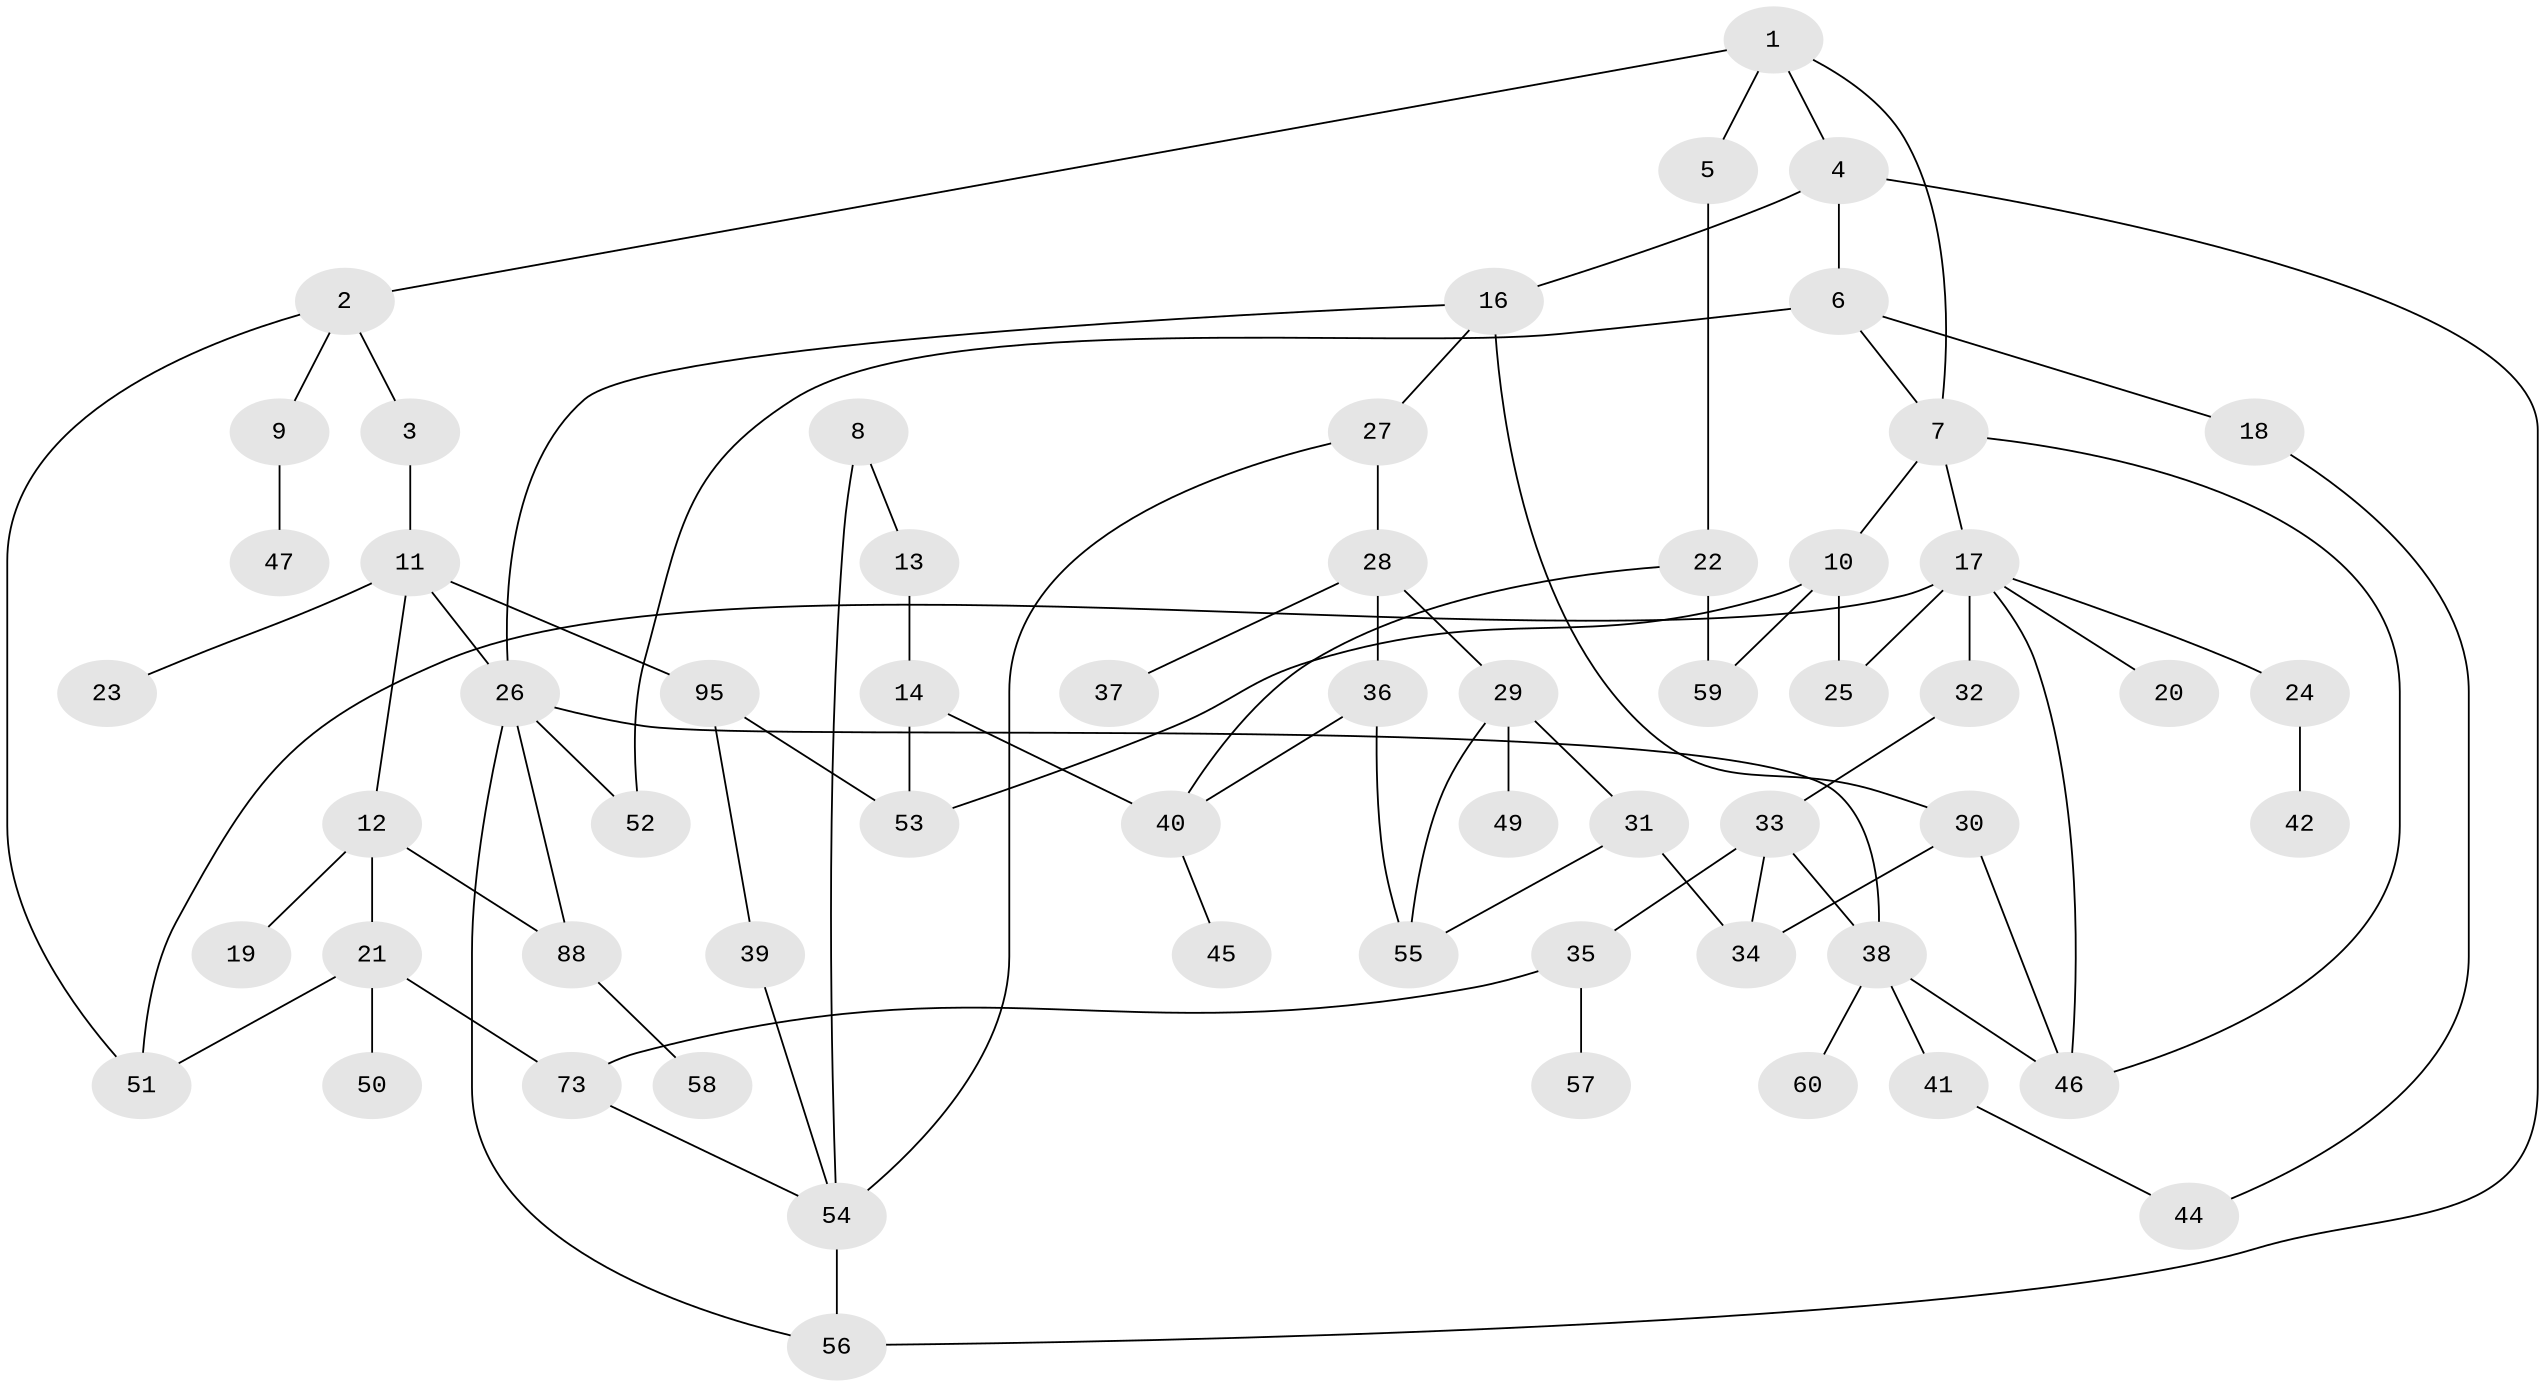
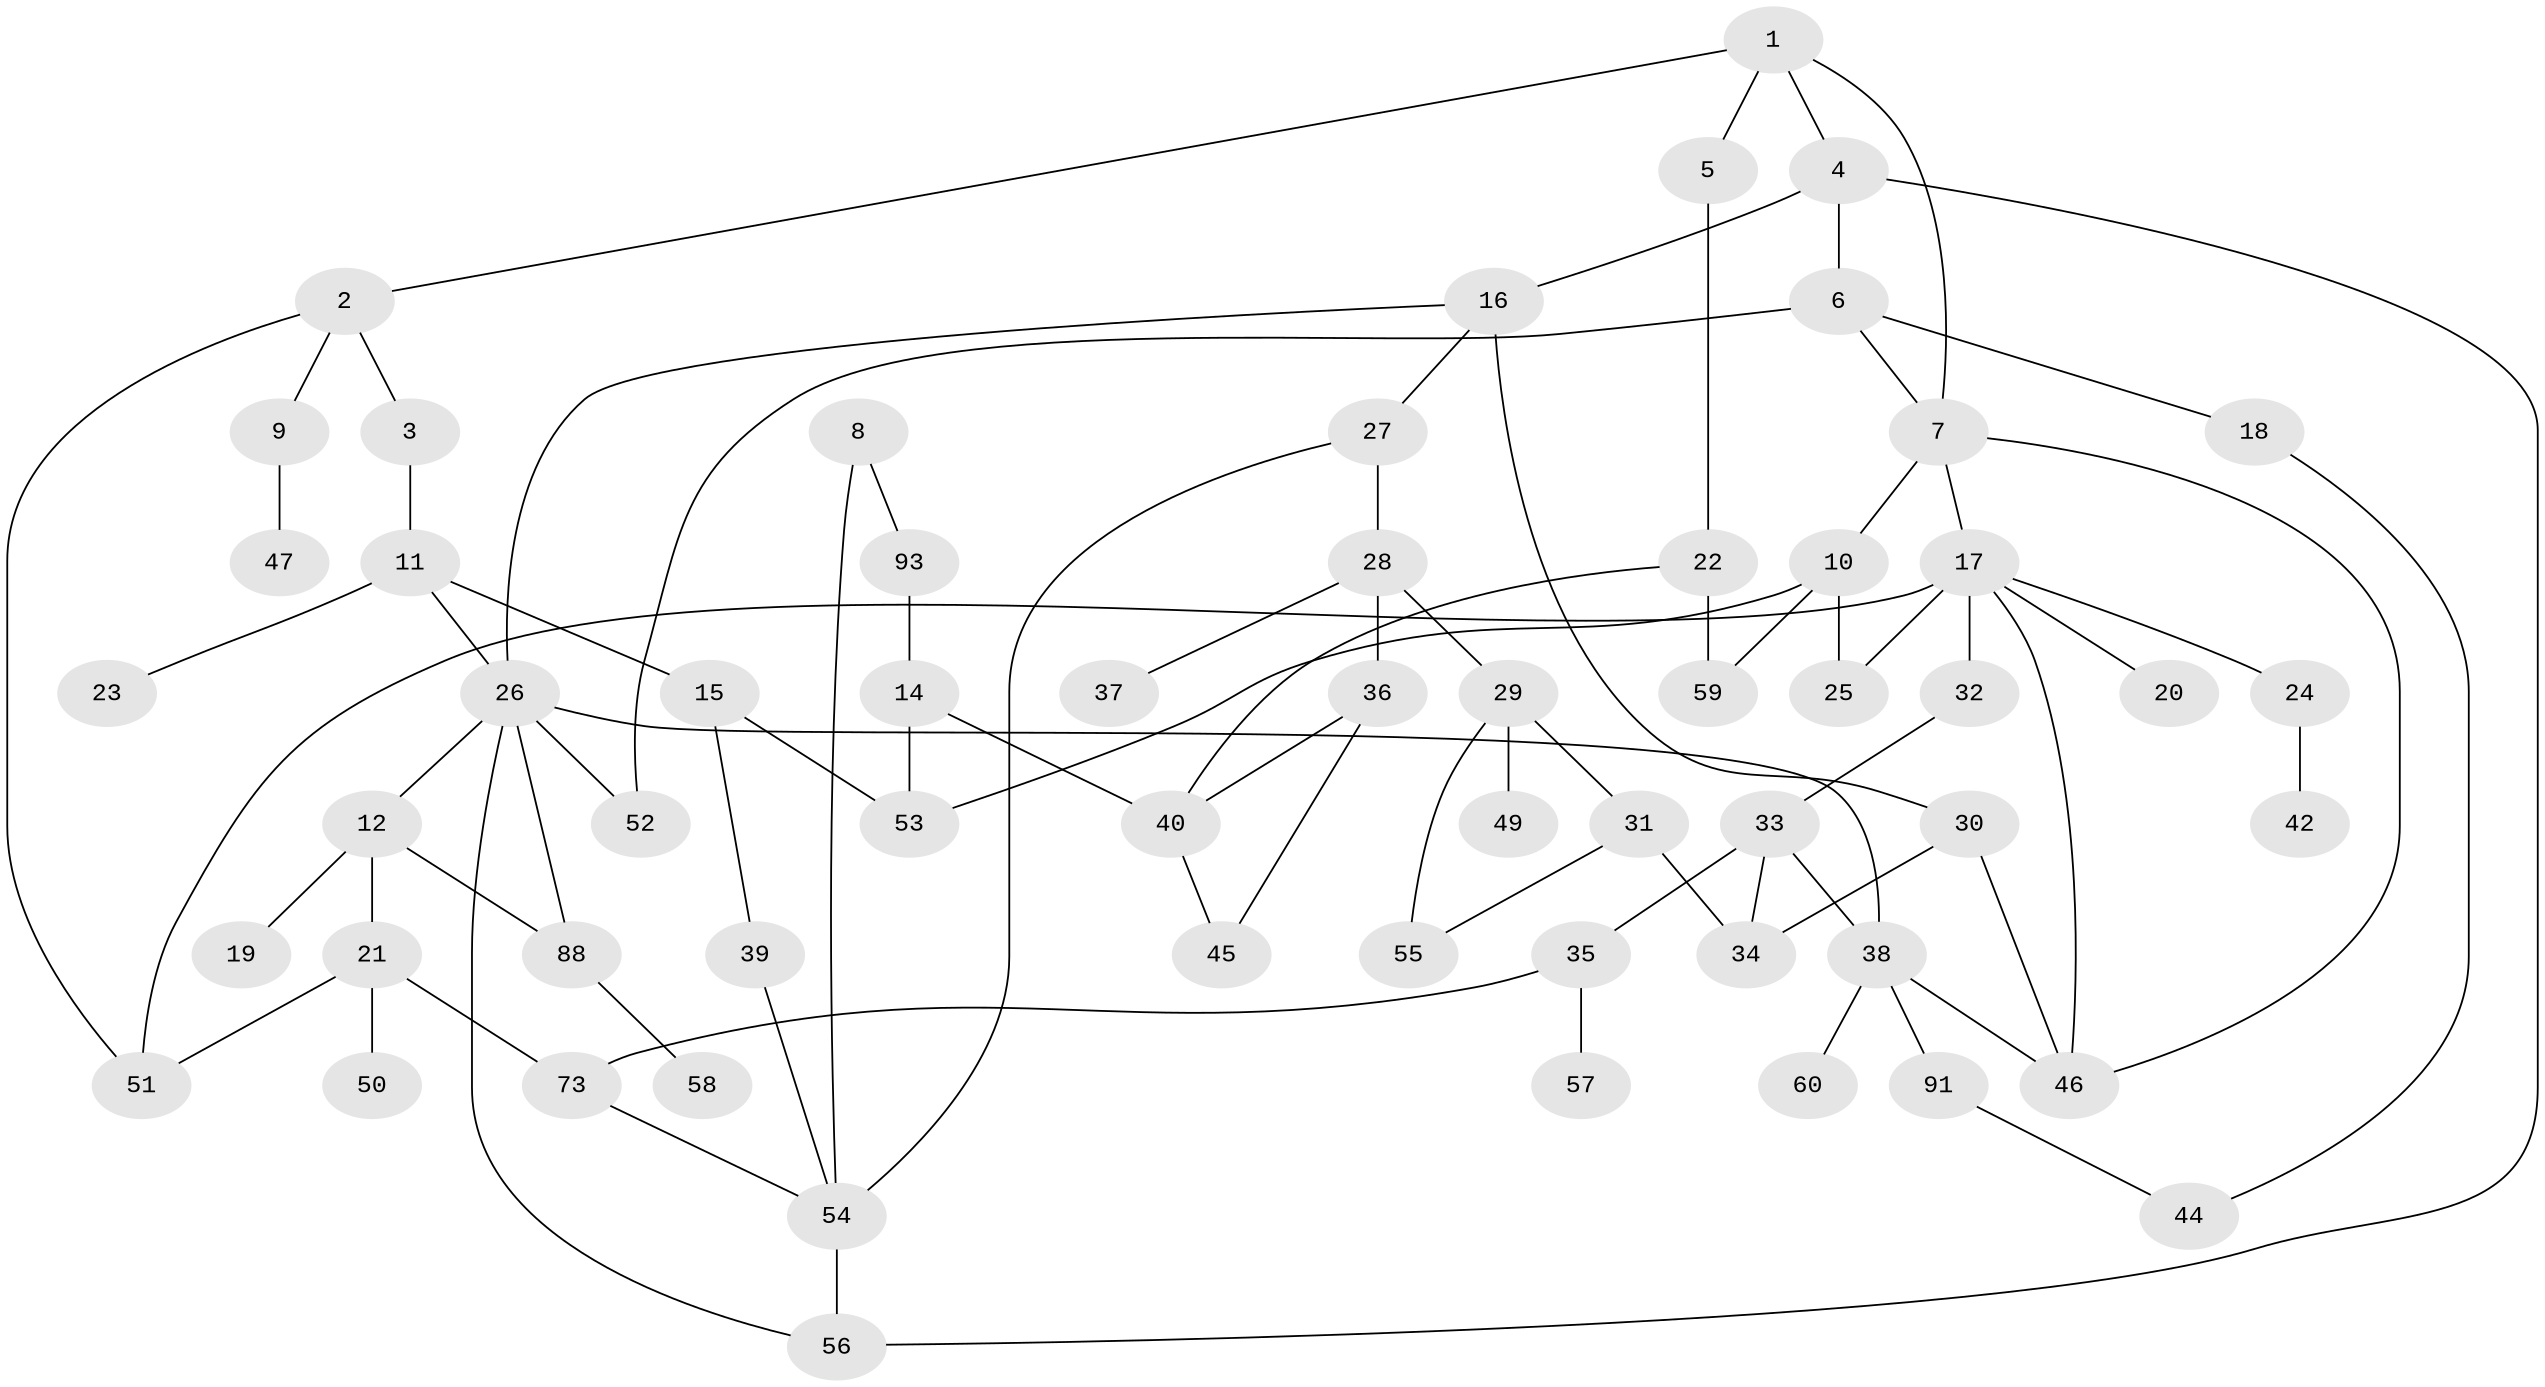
node "13": label "13" -> "93"
node "95": label "95" -> "15"
edge "11" -- "12": now "26" -- "12"
edge "36" -- "55": now "36" -- "45"
node "41": label "41" -> "91"
